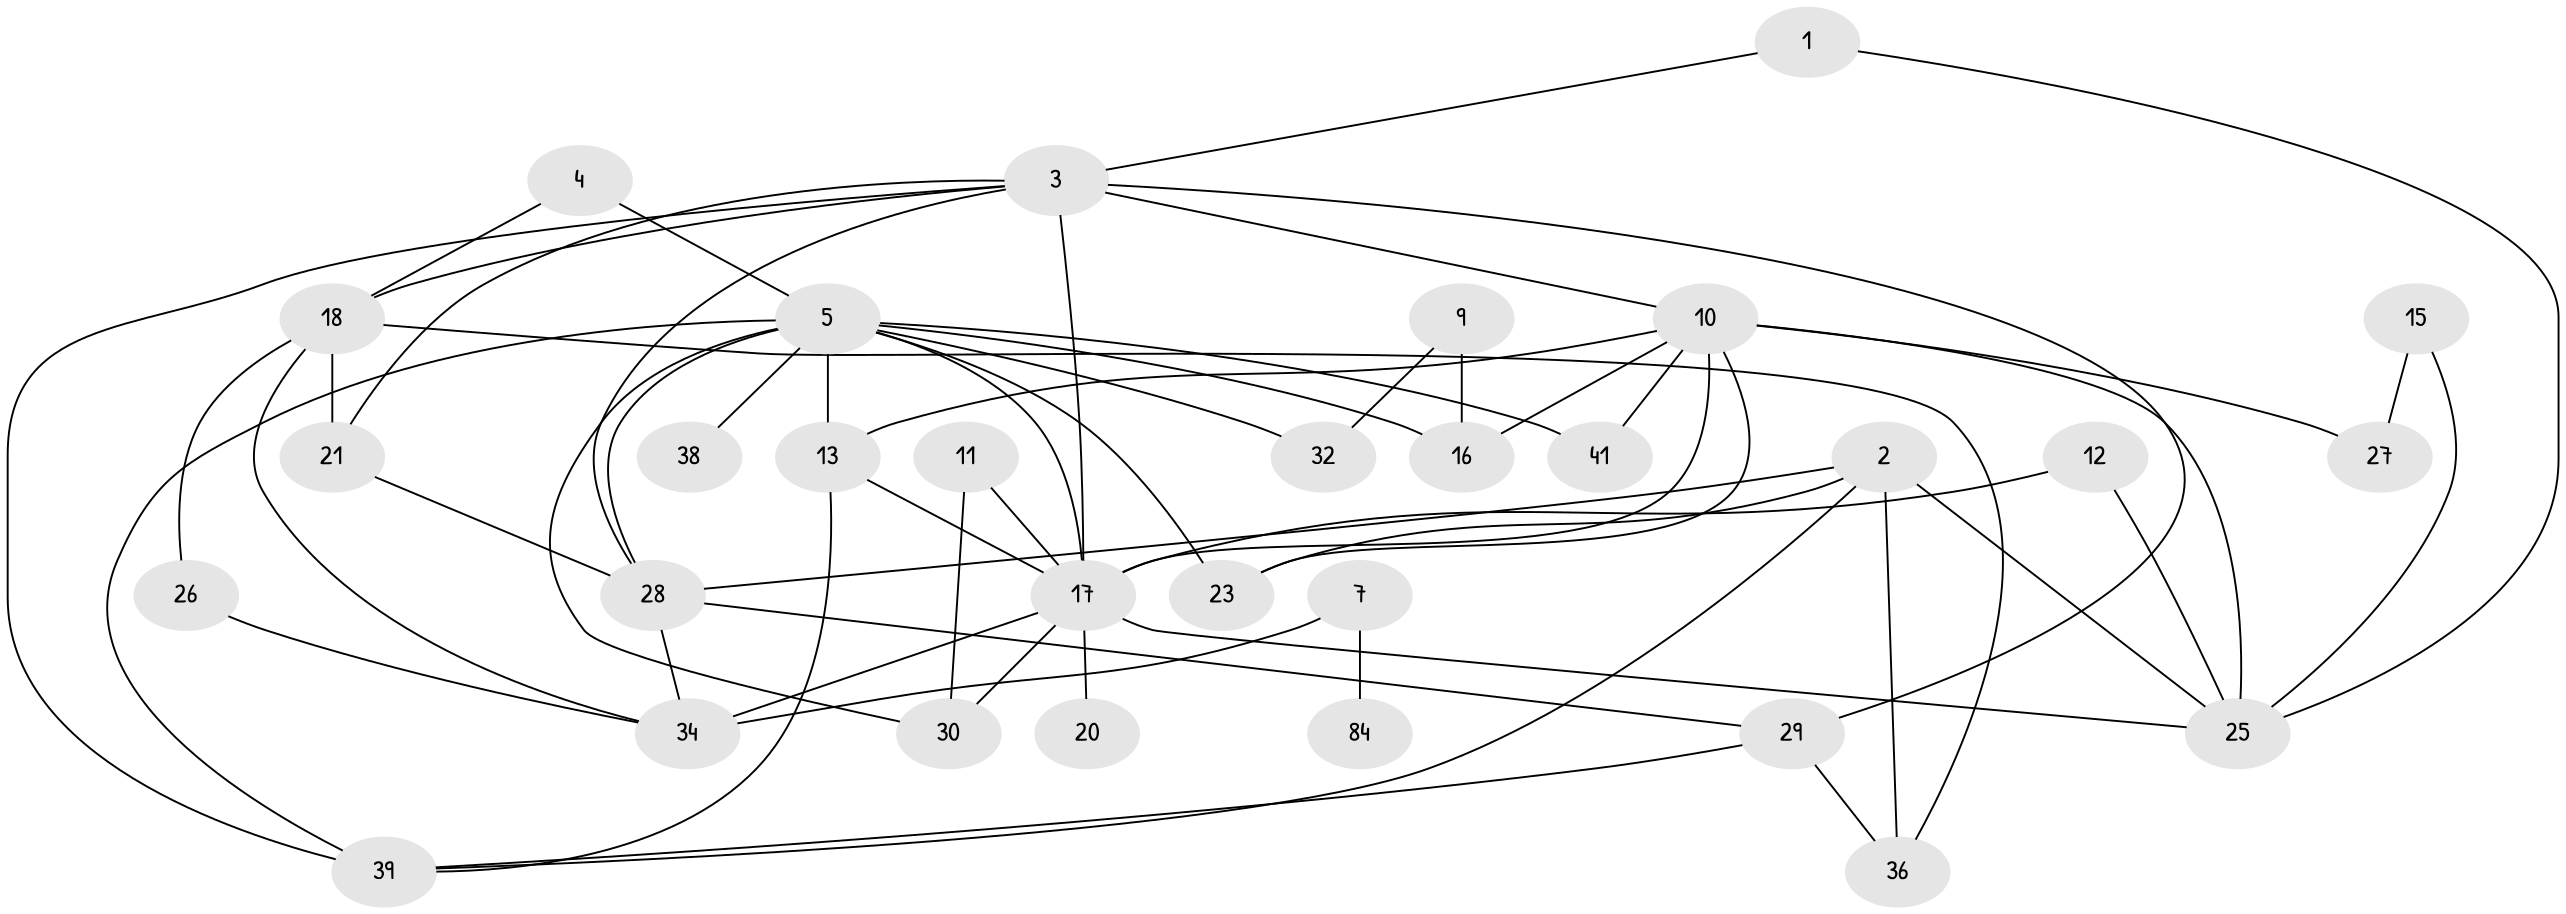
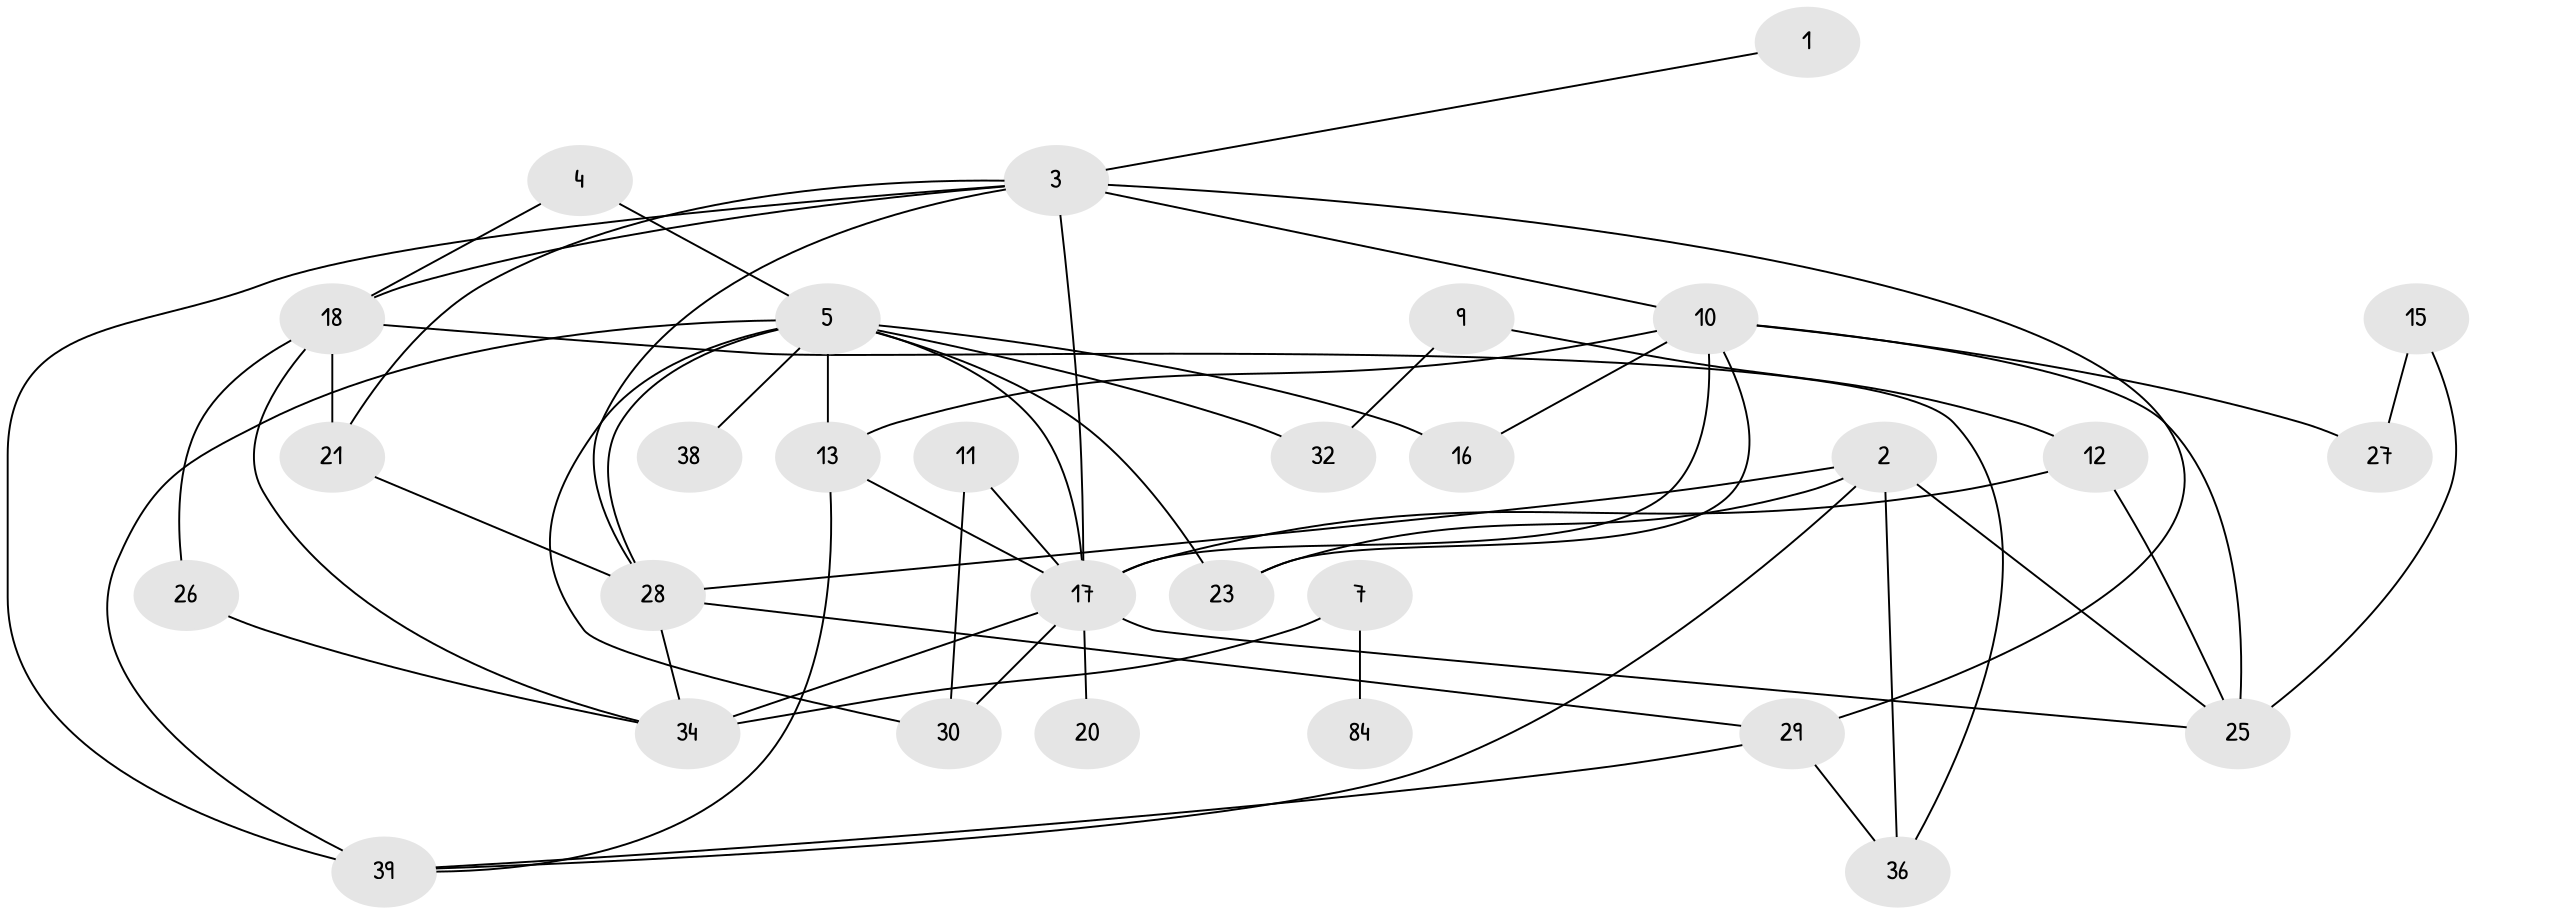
edge "1" -- "25": removed
edge "9" -- "16": now "9" -- "12"
node "41": removed
